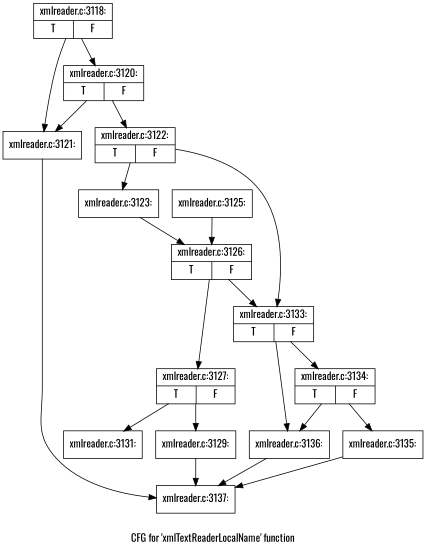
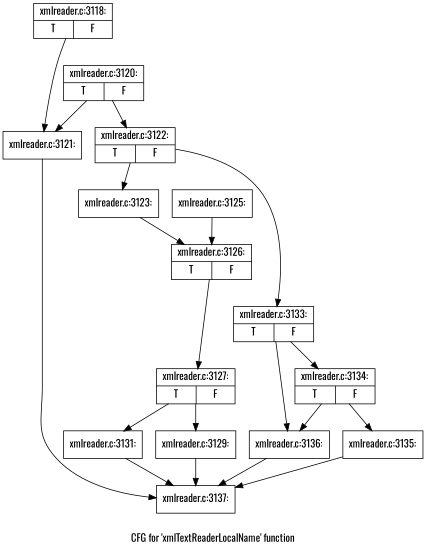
edge "xmlreader.c:3118:" -> "xmlreader.c:3120:": removed
edge "xmlreader.c:3126:" -> "xmlreader.c:3133:": removed
edge "xmlreader.c:3131:" -> "xmlreader.c:3137:": added
